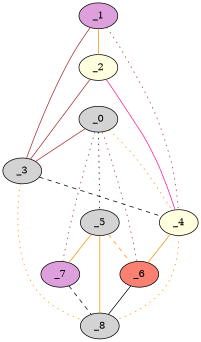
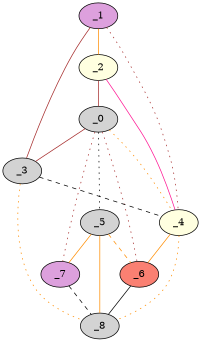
edge "_2" -- "_3": now "_2" -- "_0"
